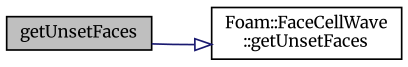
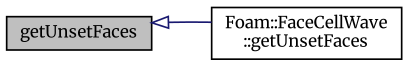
edge "getUnsetFaces" -> "Foam::FaceCellWave ::getUnsetFaces": reversed
